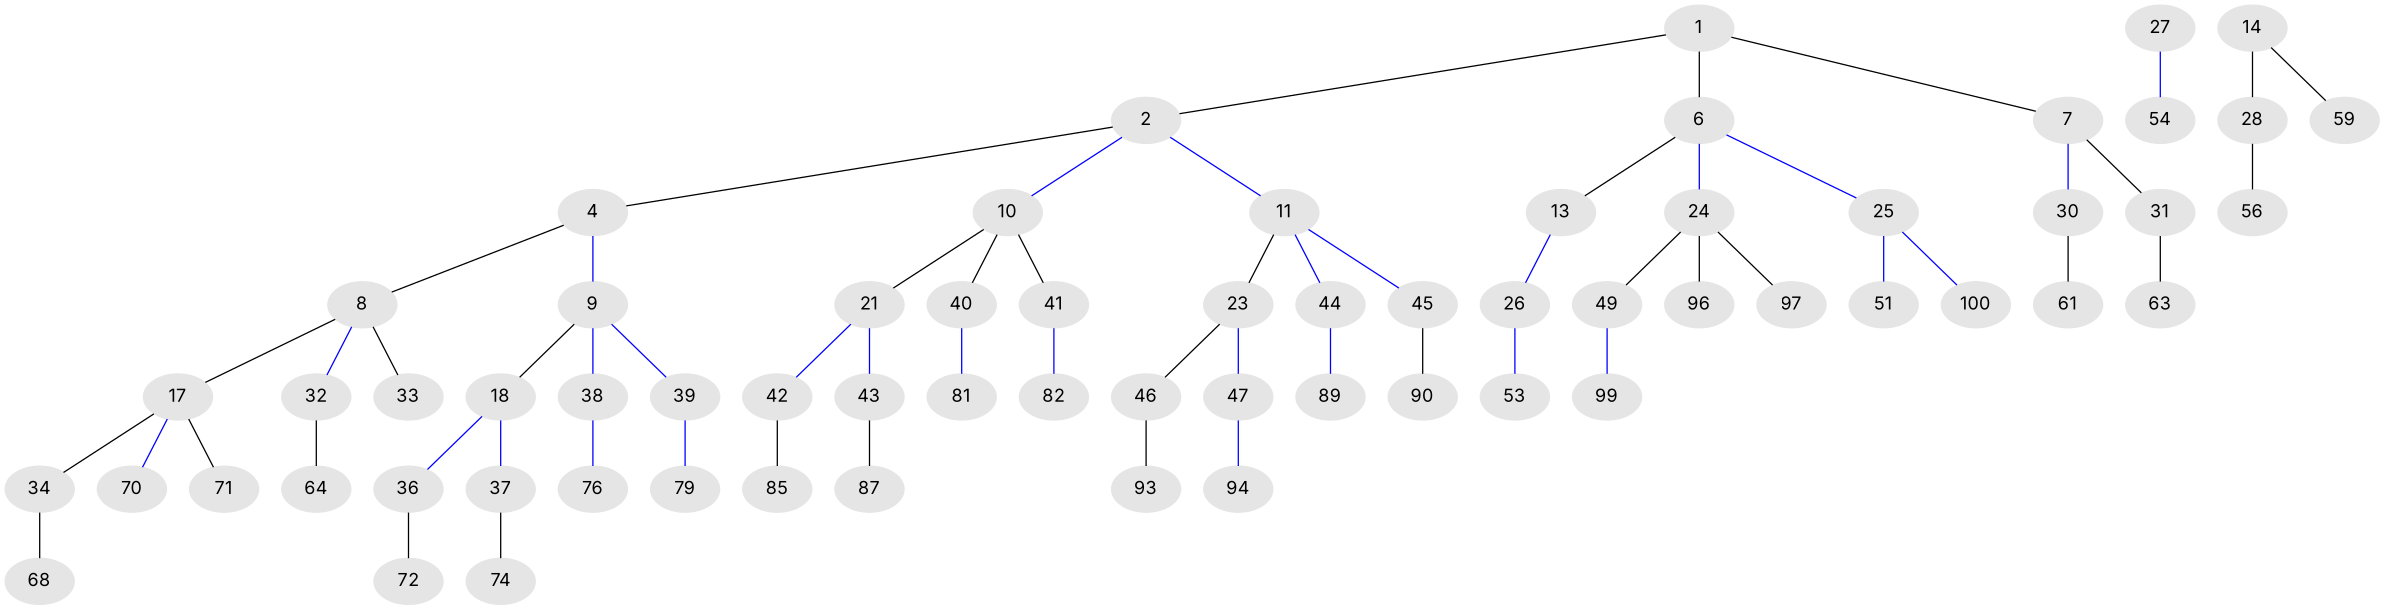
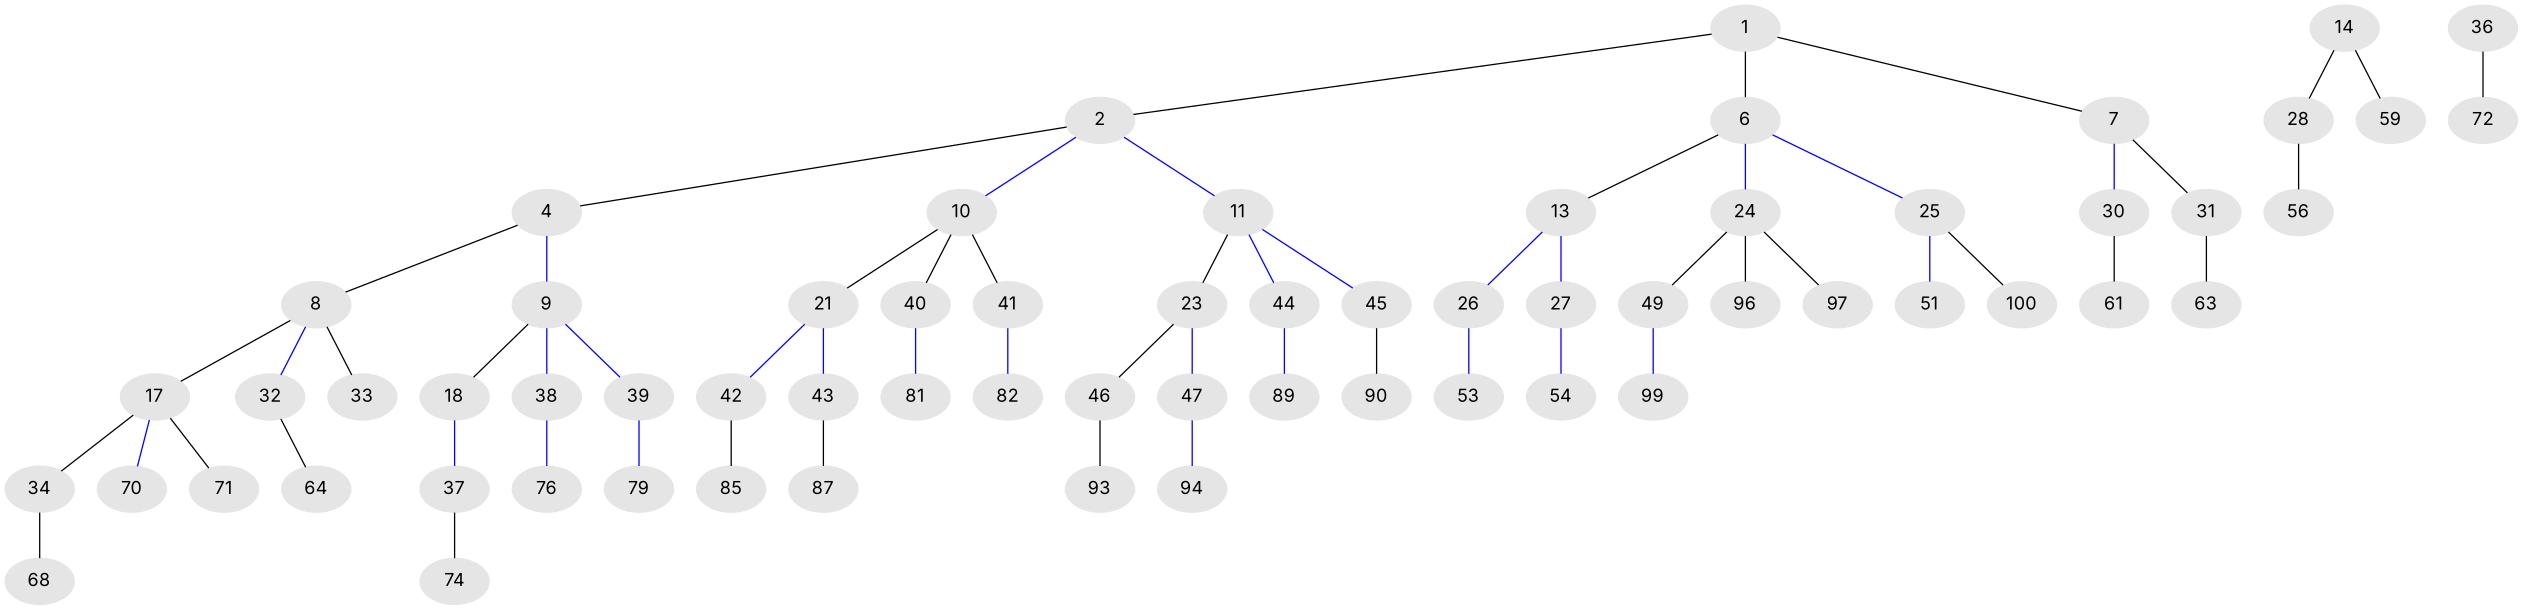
edge "13" -- "27": added
edge "25" -- "100": color blue -> black
edge "18" -- "36": removed
